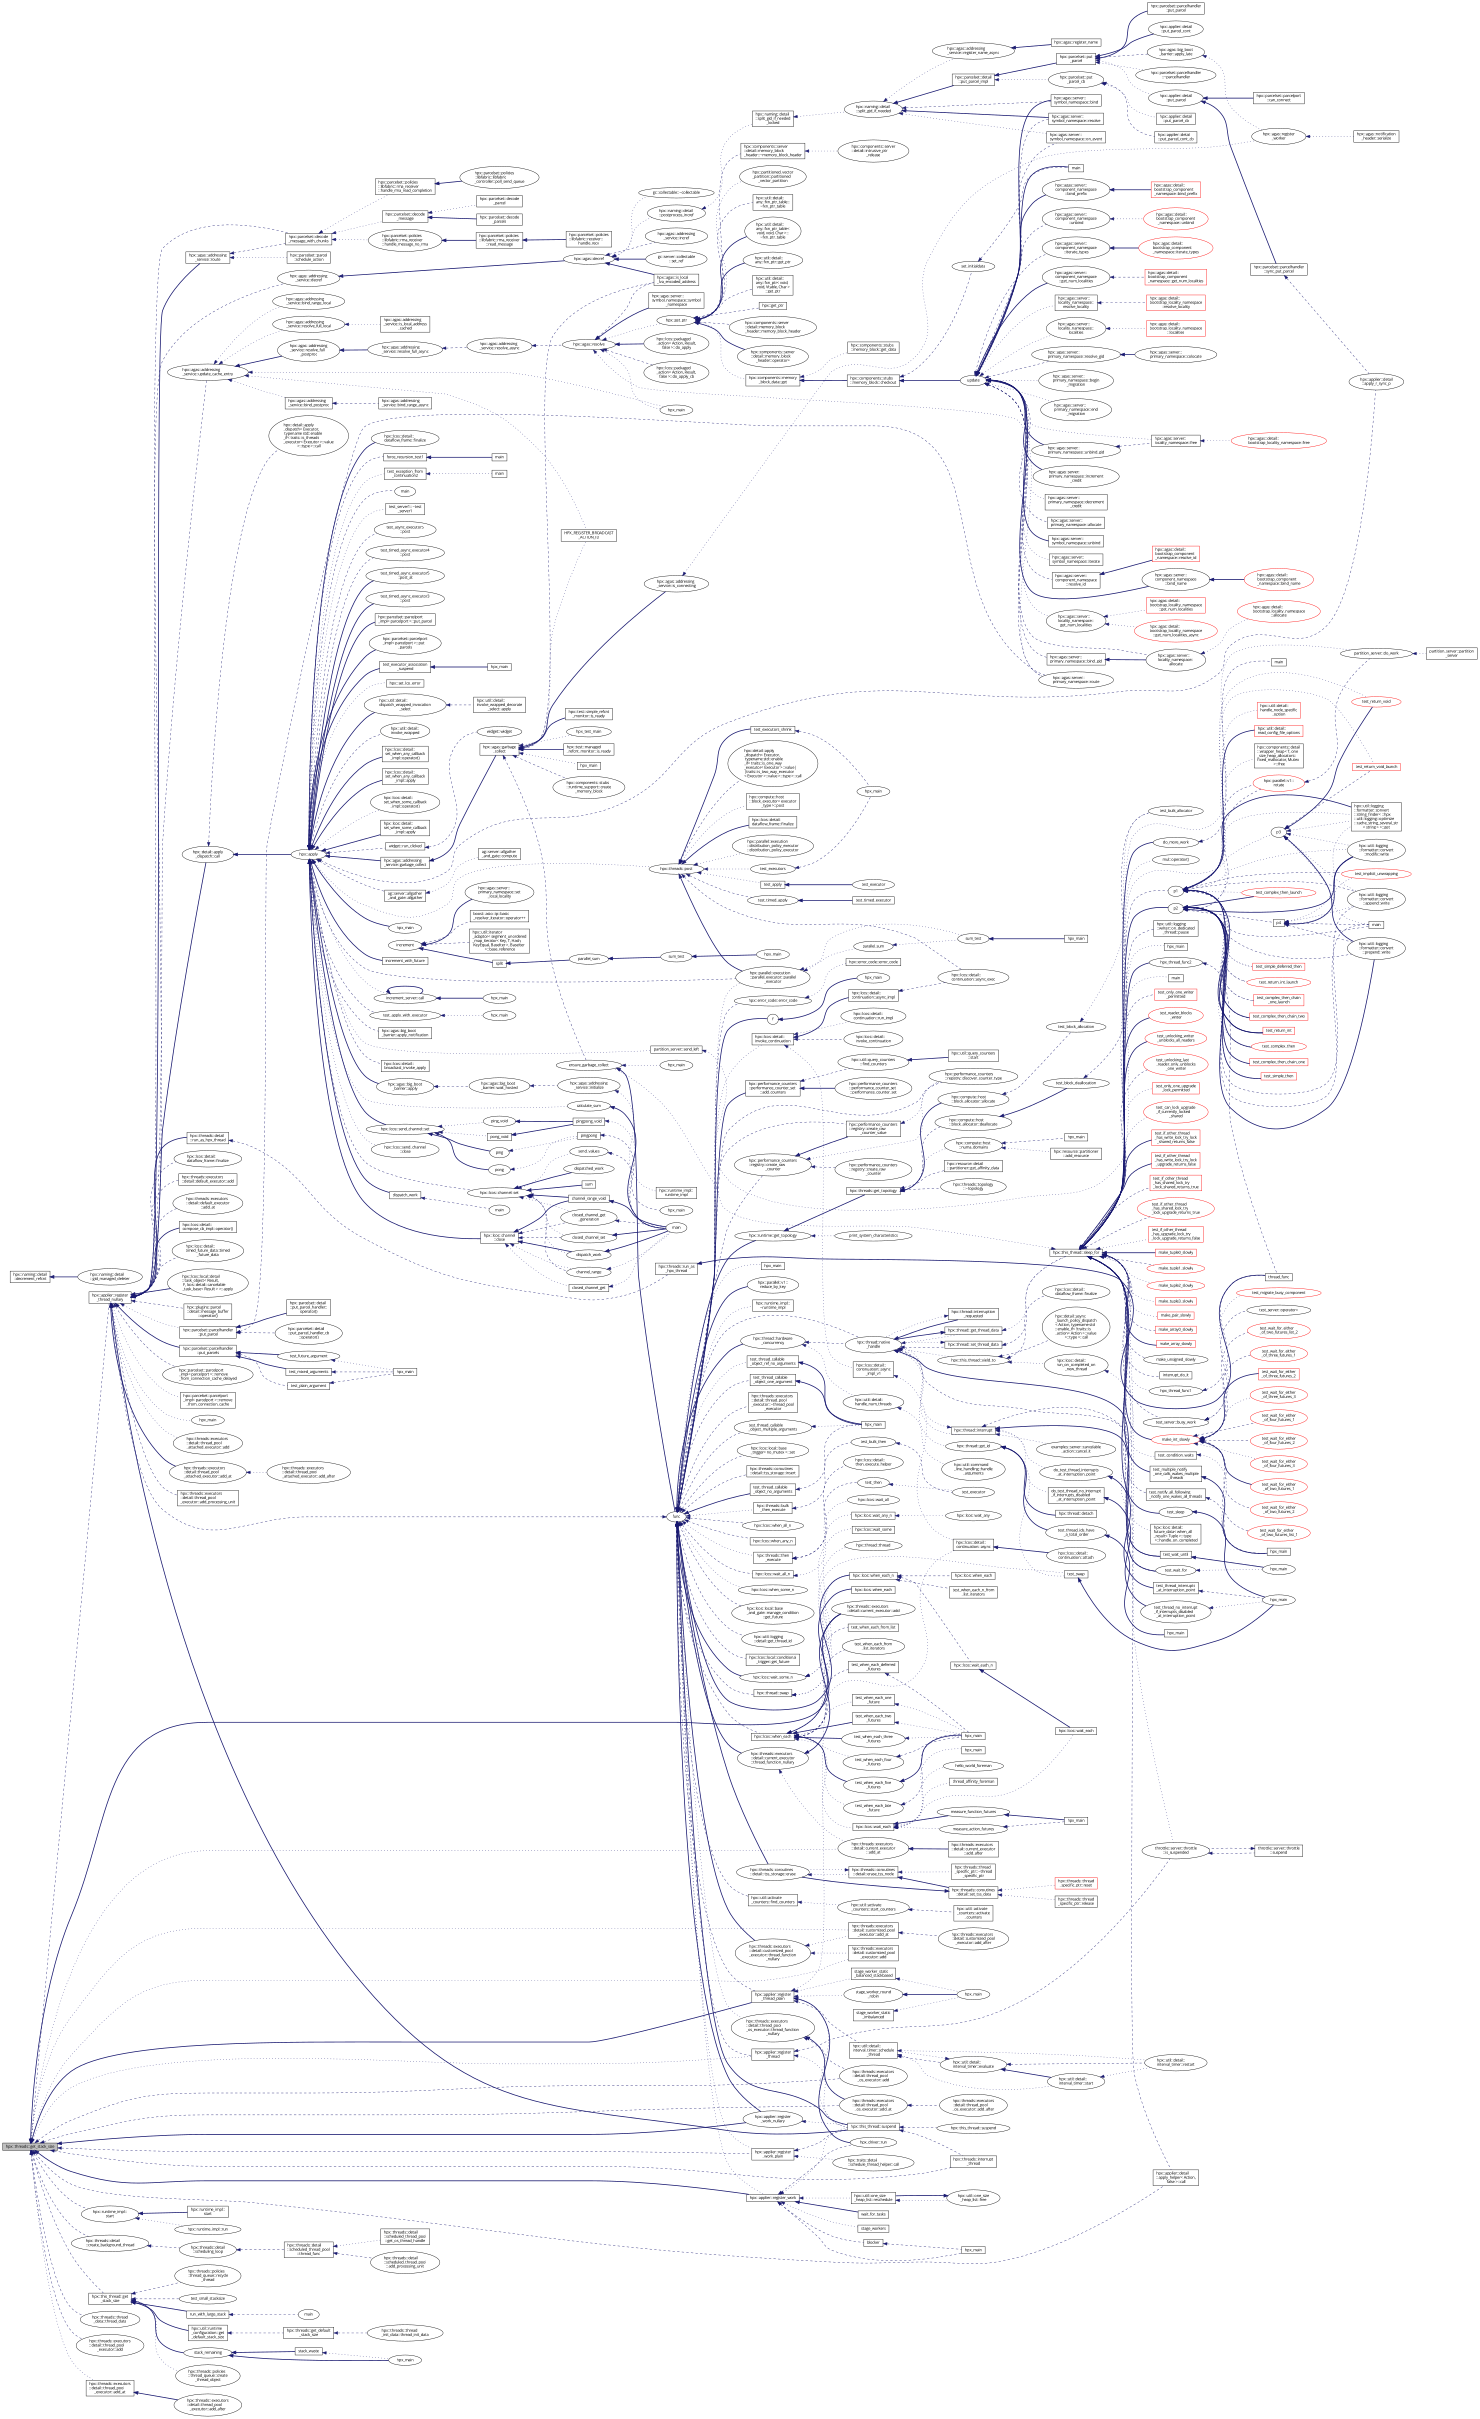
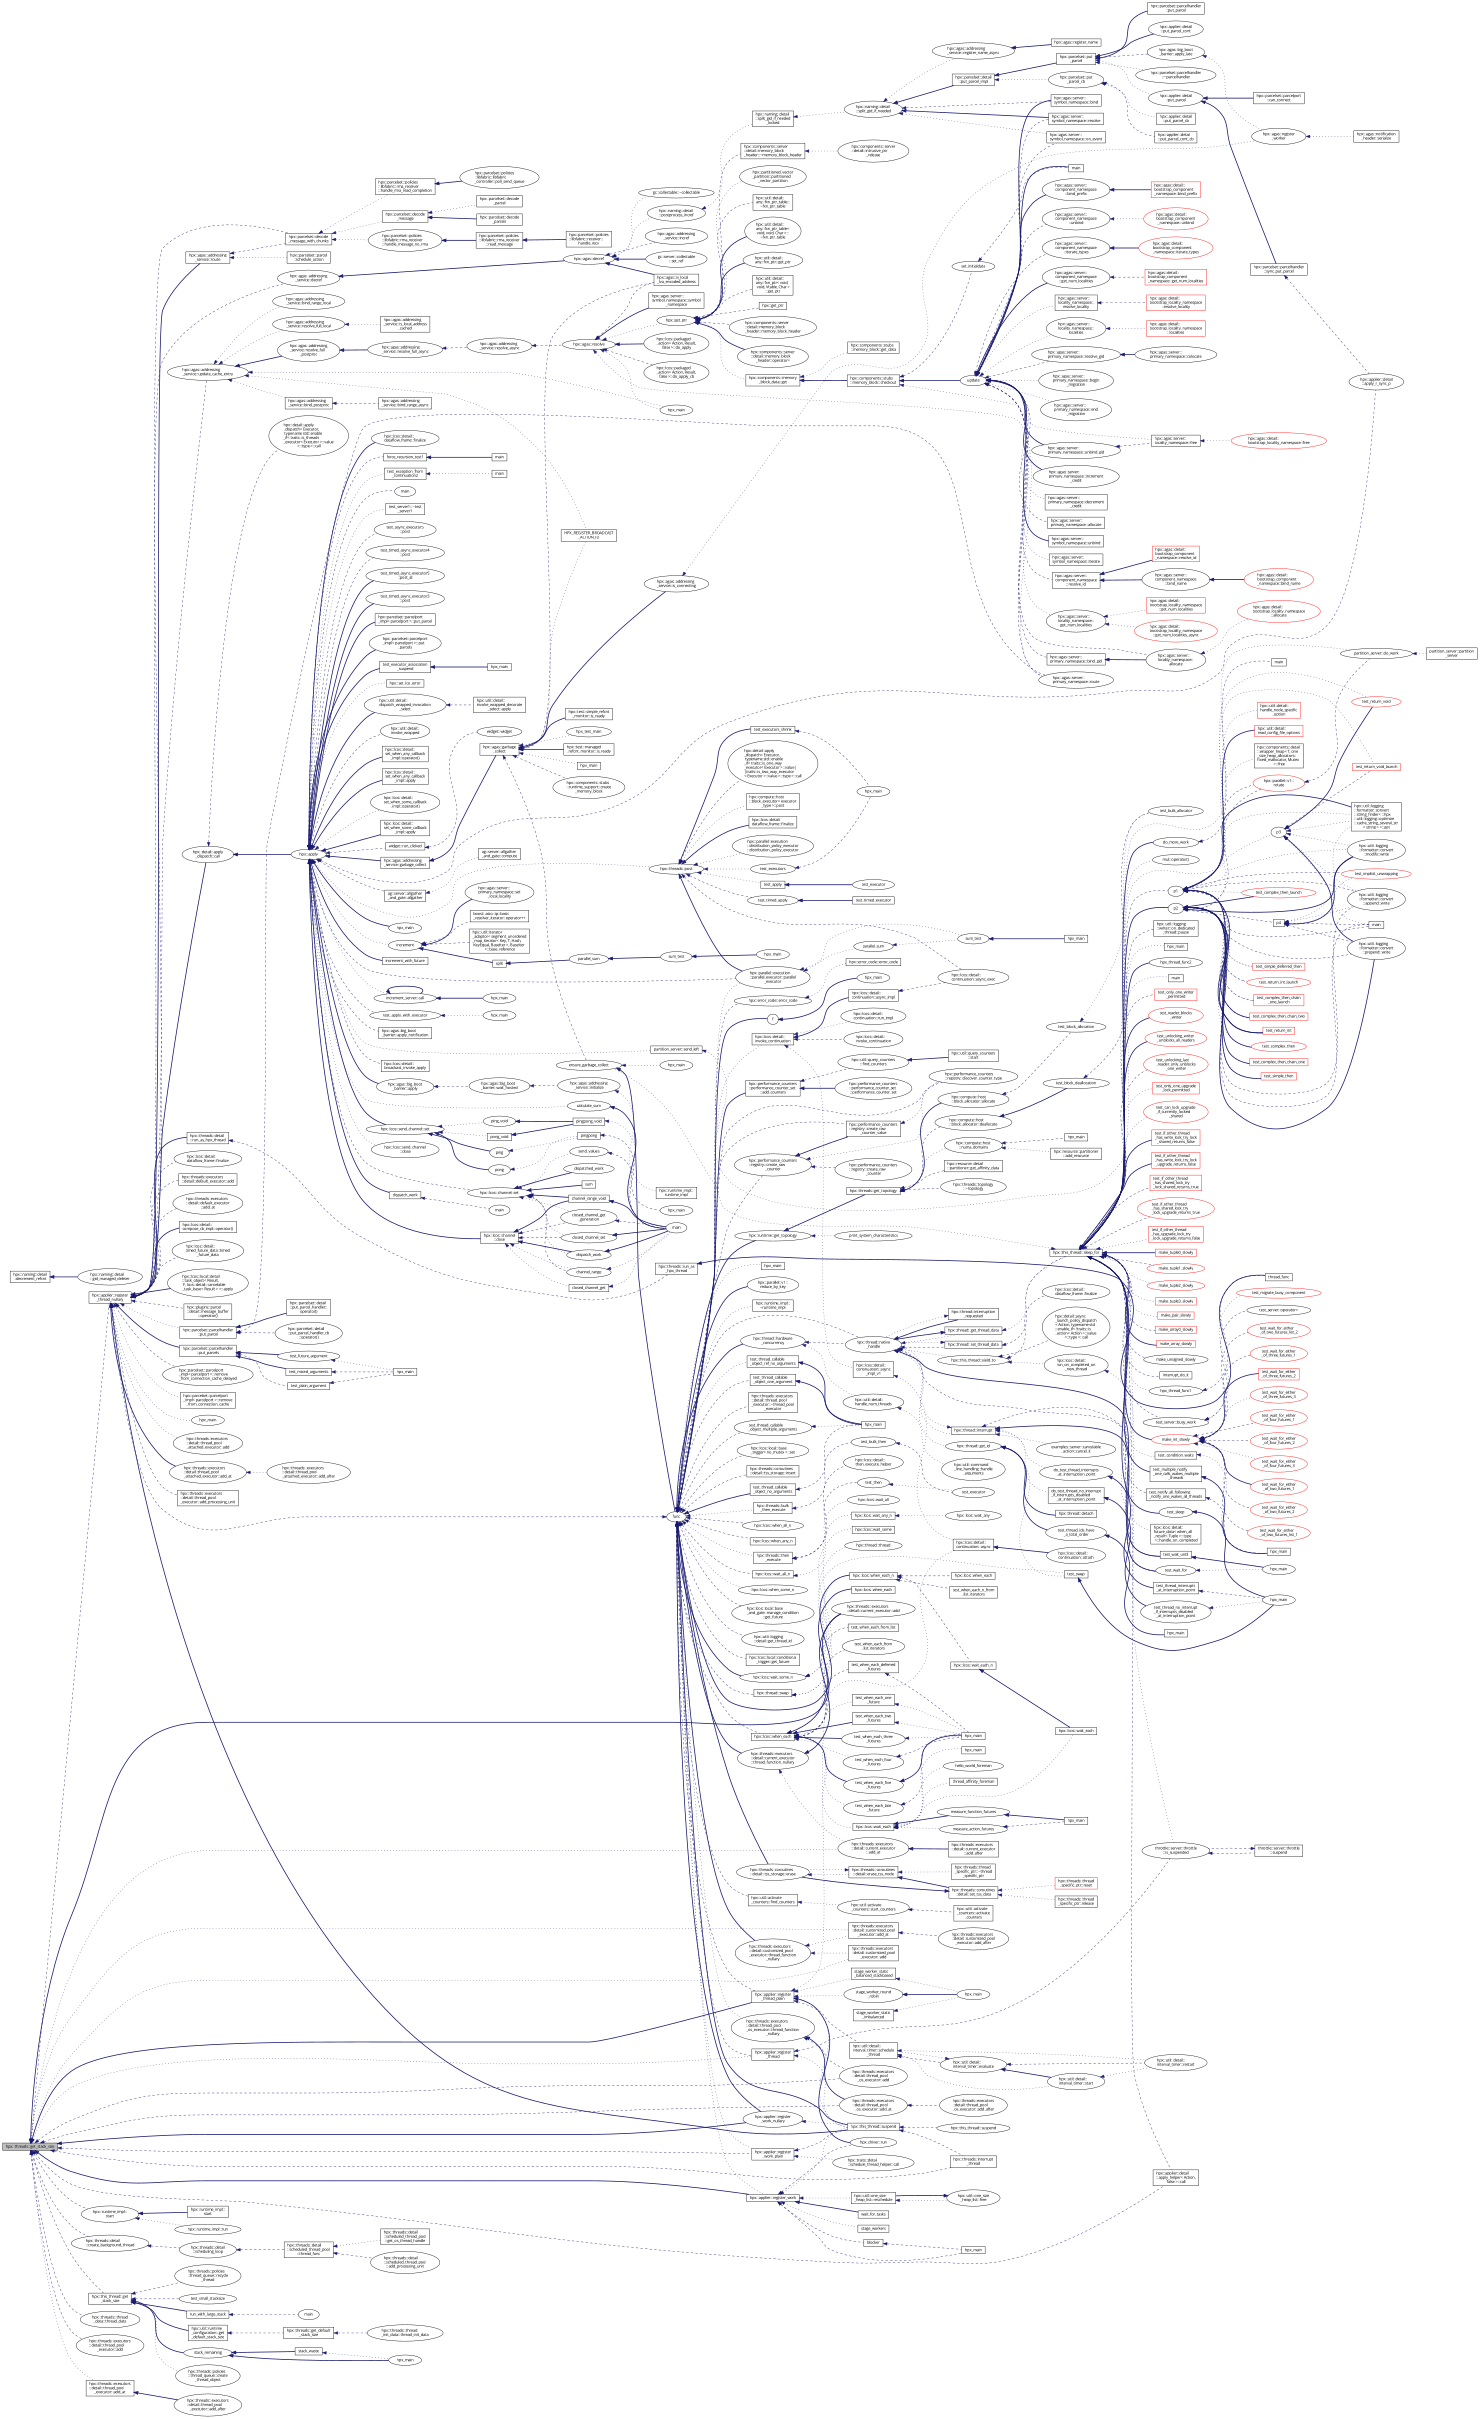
edge "hpx::agas::server:: locality_namespace:: get_num_localities" -> "update": now "hpx::agas::server:: locality_namespace:: get_num_localities" -> "hpx::components::stubs ::memory_block::checkout"
edge "hpx::agas::server:: component_namespace ::bind_name" -> "update": now "hpx::agas::server:: component_namespace ::bind_name" -> "hpx::agas::server:: component_namespace ::resolve_id"
edge "increment" -> "hpx::apply": added
edge "thread_func" -> "hpx_thread_func2": removed
